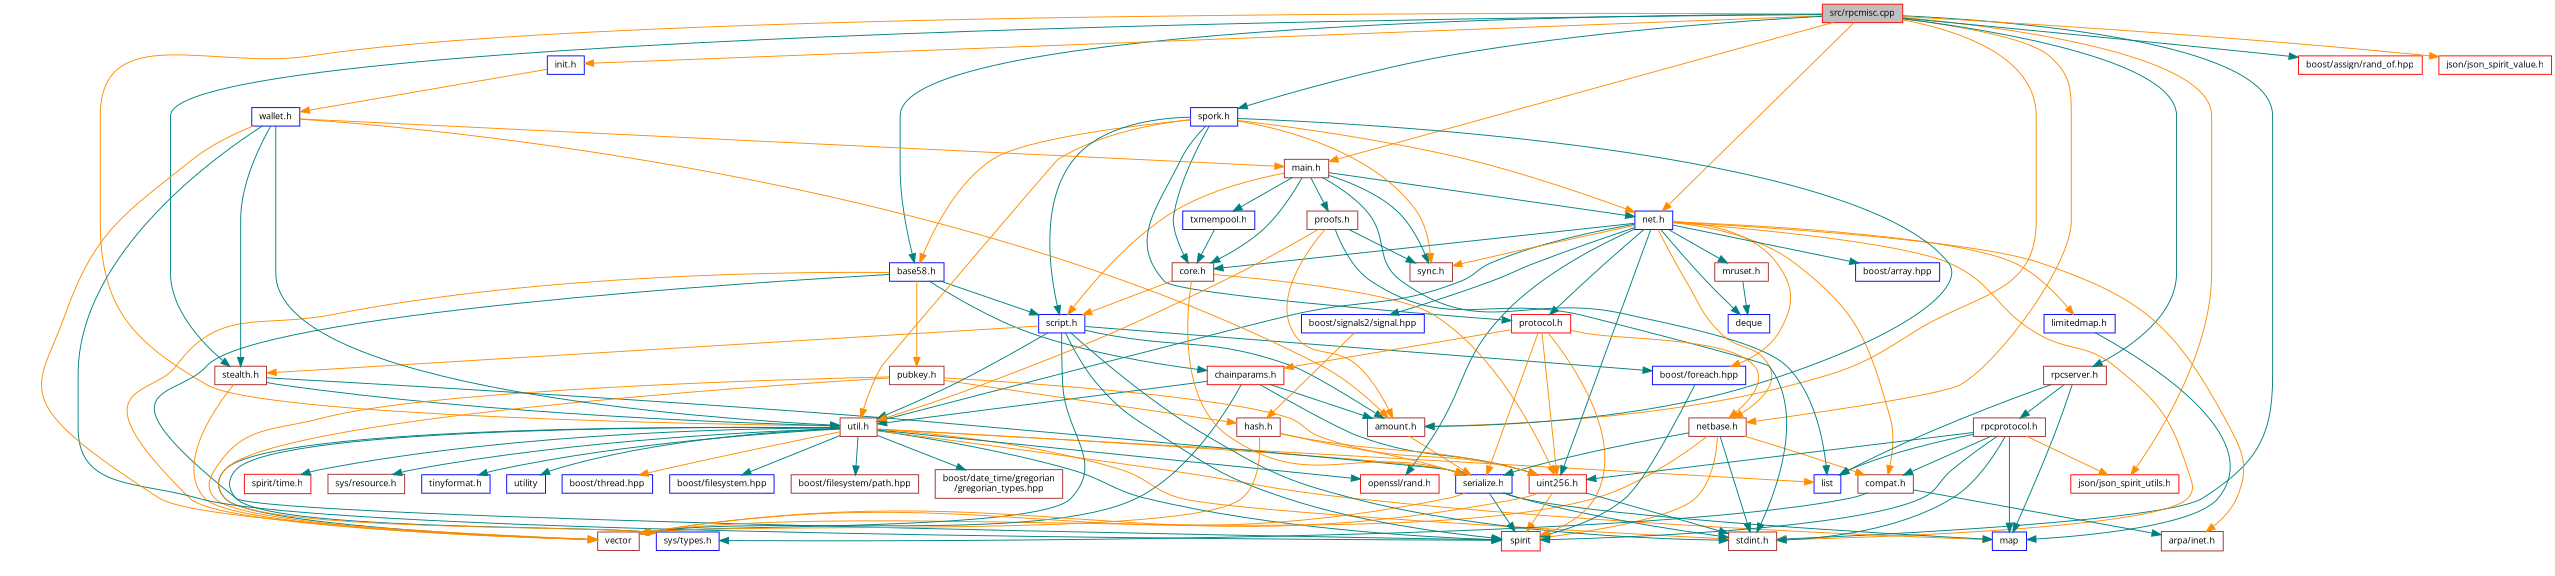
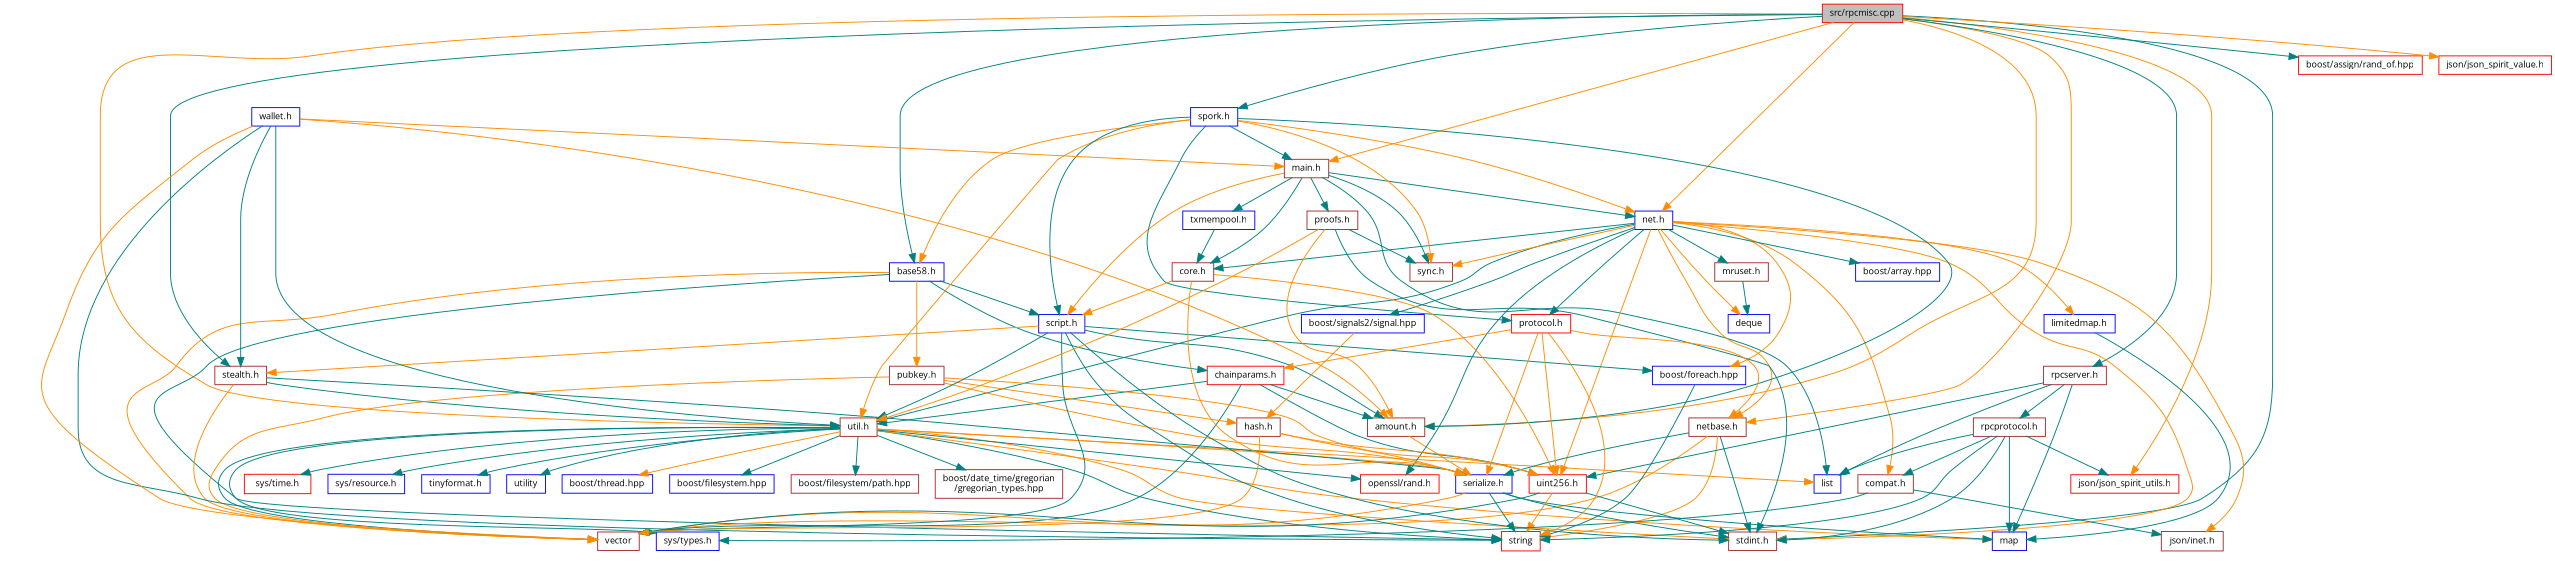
node "init.h": removed
edge "spork.h" -> "core.h": now "spork.h" -> "main.h"
edge "net.h" -> "deque": color teal -> darkorange
edge "net.h" -> "uint256.h": color teal -> darkorange
edge "pubkey.h" -> "sys/types.h": now "pubkey.h" -> "serialize.h"
edge "rpcprotocol.h" -> "json/json_spirit_utils.h": color darkorange -> teal
edge "rpcprotocol.h" -> "uint256.h": now "rpcserver.h" -> "uint256.h"
edge "netbase.h" -> "compat.h": removed
node "spirit/time.h": label "spirit/time.h" -> "sys/time.h"
node "sys/resource.h": color brown -> blue
edge "uint256.h" -> "vector": color darkorange -> teal
node "spirit": label "spirit" -> "string"
node "arpa/inet.h": label "arpa/inet.h" -> "json/inet.h"
